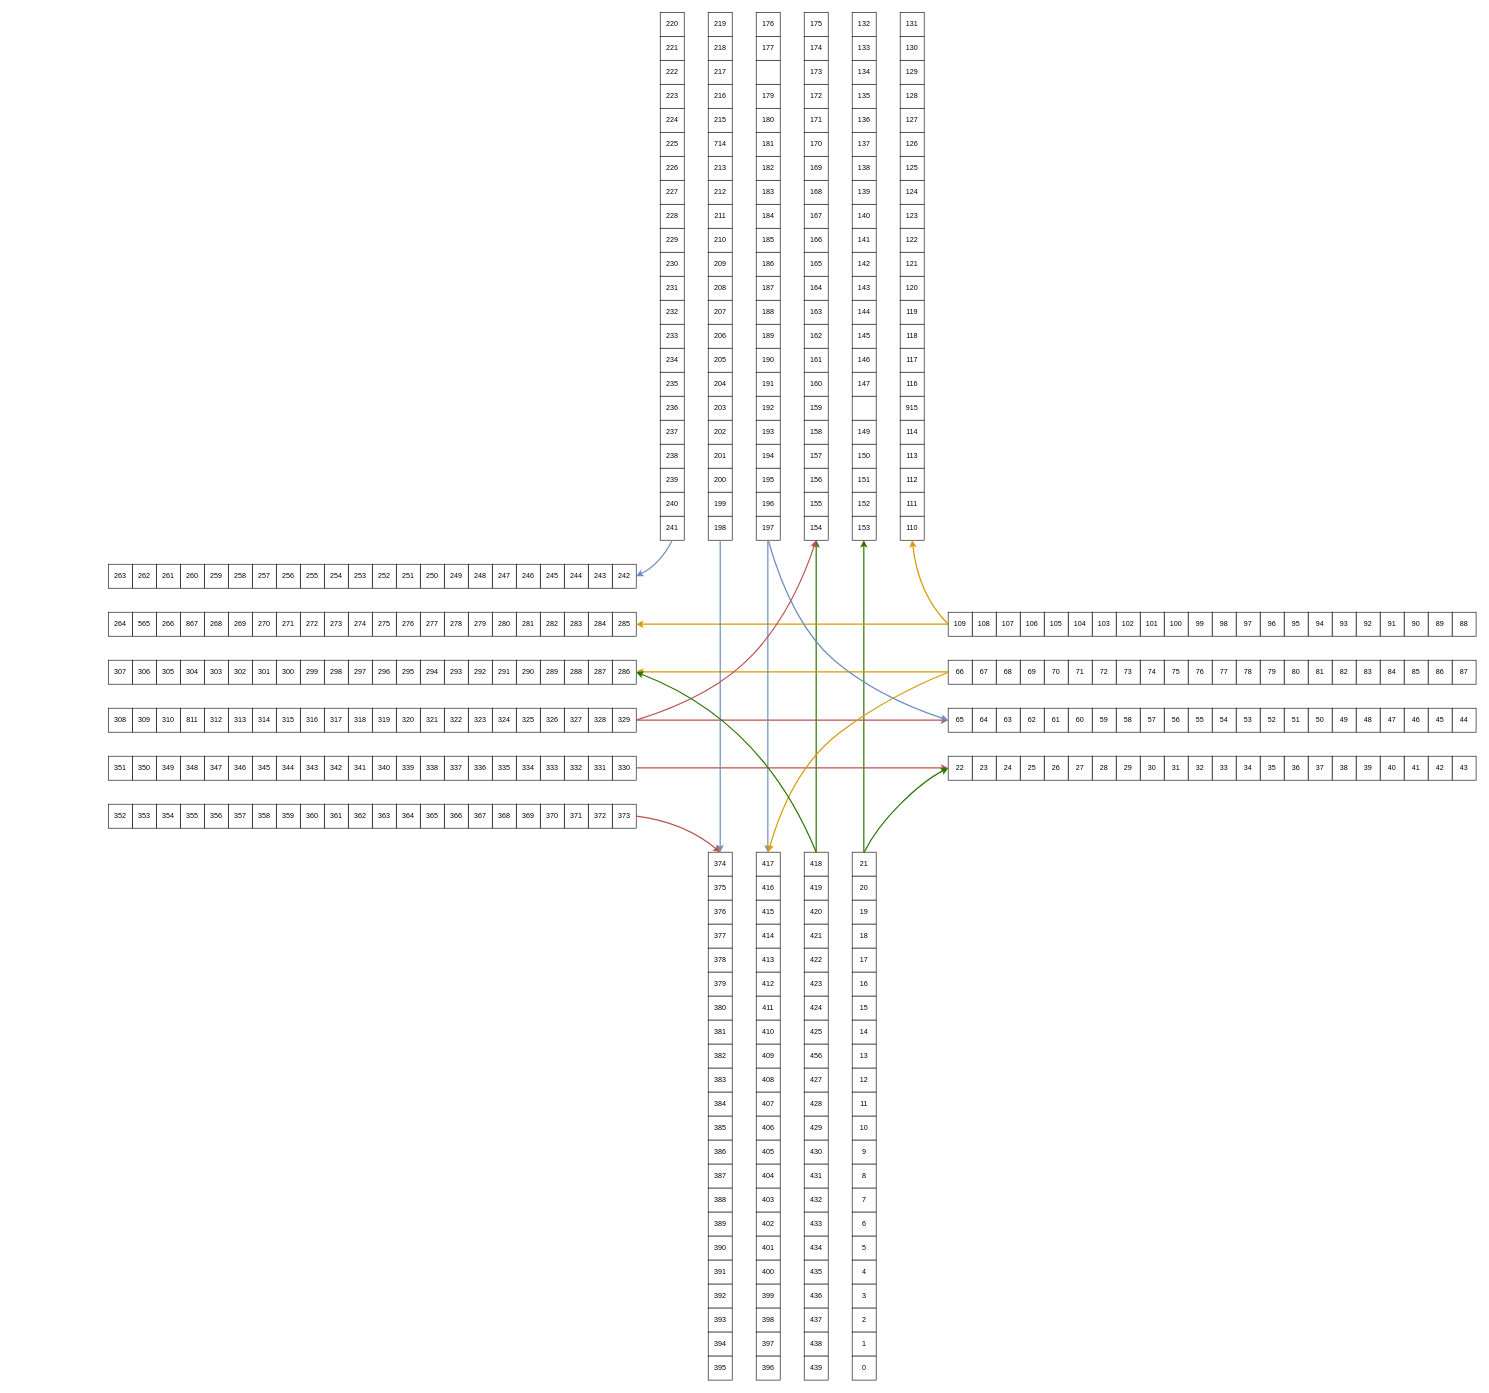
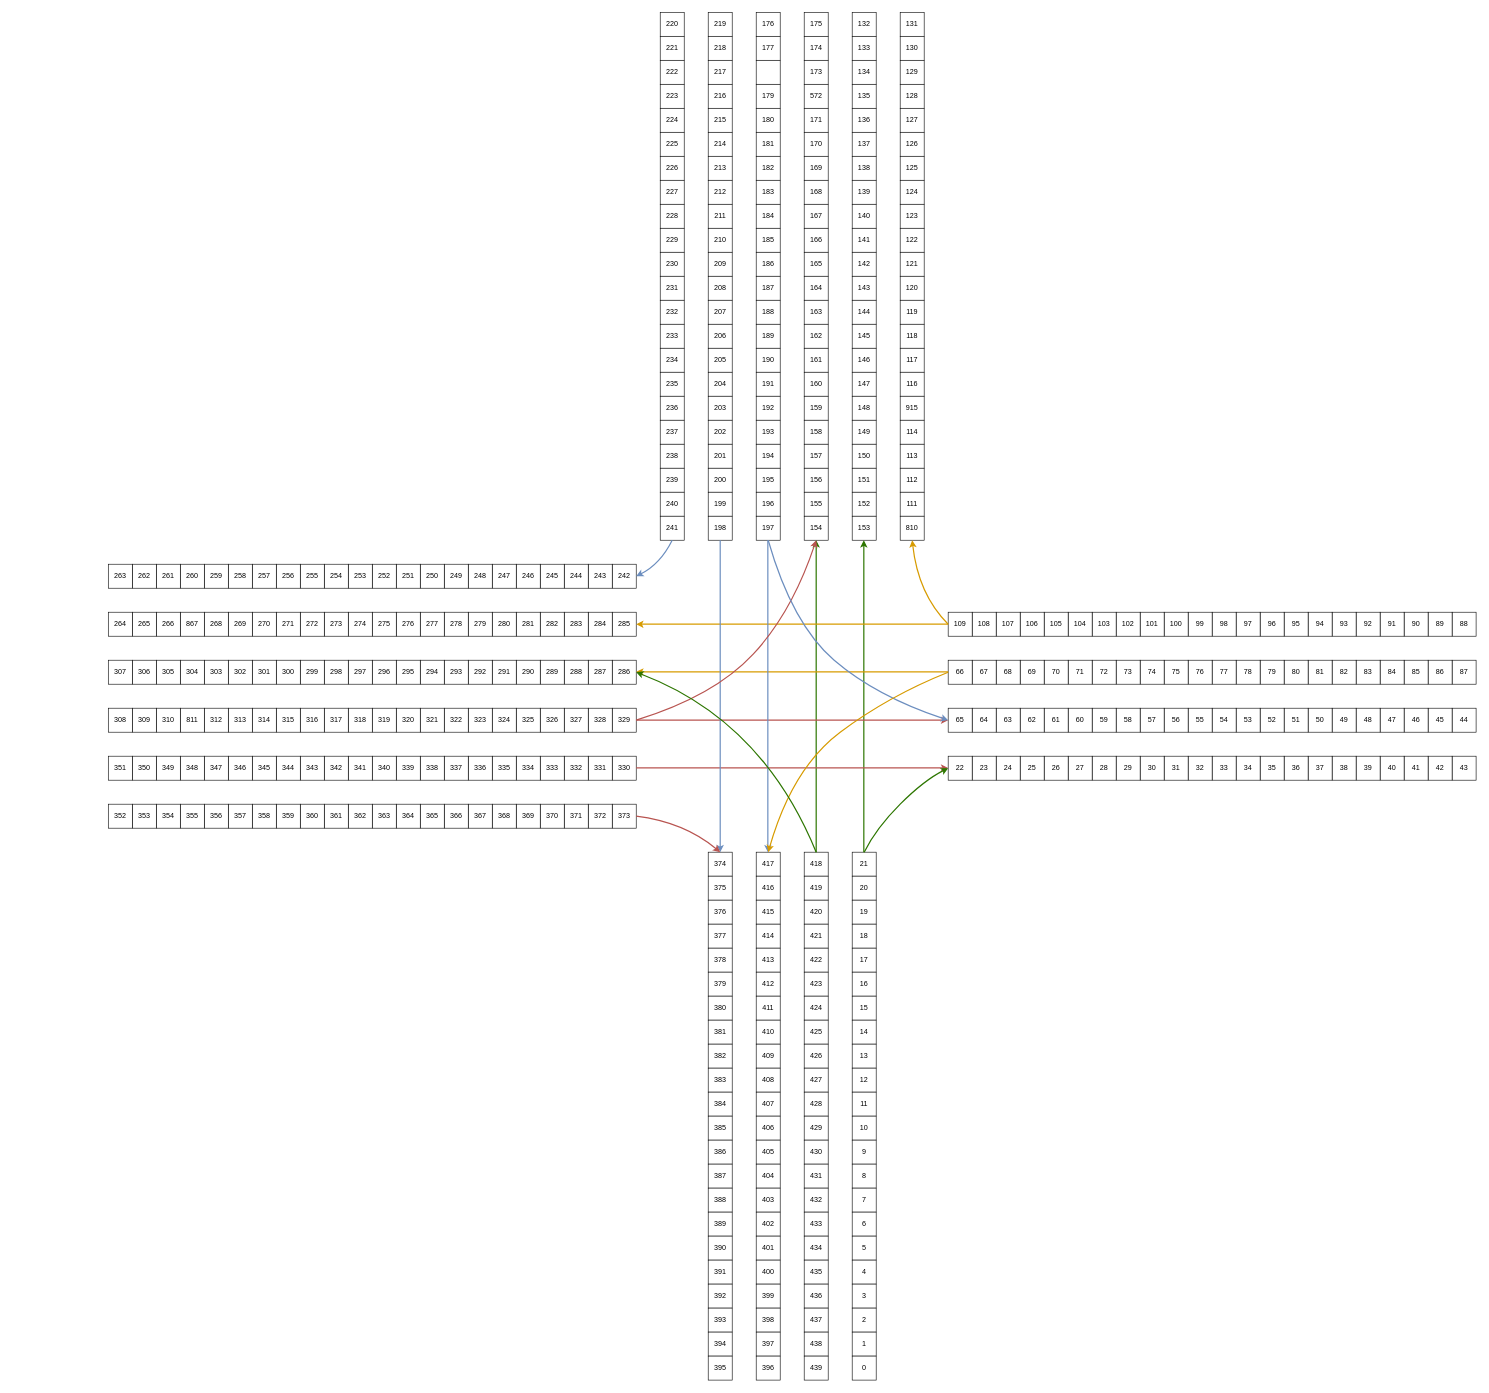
node "172": label "172" -> "572"
node "714": label "714" -> "214"
node "148": added
node "110": label "110" -> "810"
node "565": label "565" -> "265"
node "456": label "456" -> "426"
